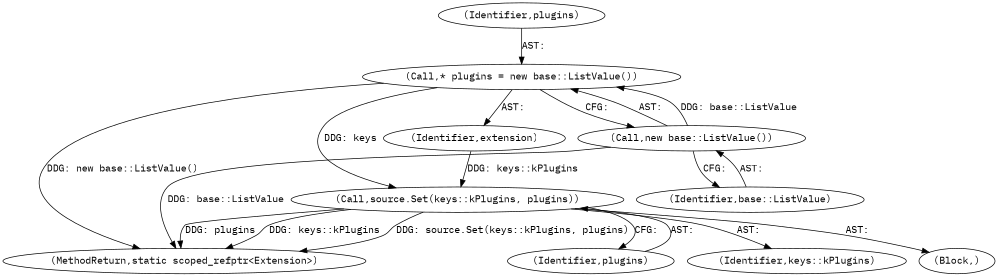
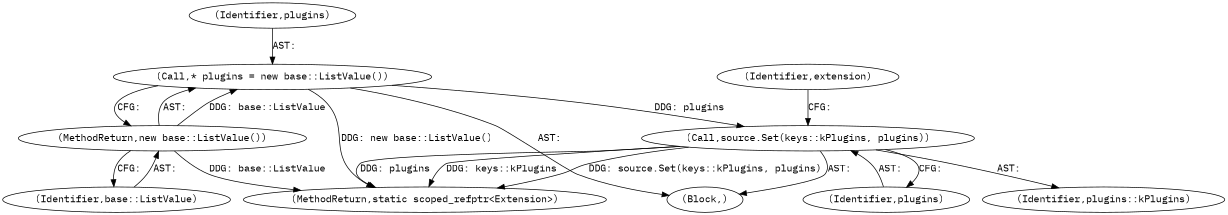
edge "(Call,* plugins = new base::ListValue())" -> "(Identifier,extension)": now "(Call,* plugins = new base::ListValue())" -> "(Block,)"
edge "(Call,* plugins = new base::ListValue())" -> "(Call,source.Set(keys::kPlugins, plugins))": label "DDG: keys" -> "DDG: plugins"
node "(Call,new base::ListValue())": label "(Call,new base::ListValue())" -> "(MethodReturn,new base::ListValue())"
edge "(Identifier,extension)" -> "(Call,source.Set(keys::kPlugins, plugins))": label "DDG: keys::kPlugins" -> "CFG: "
node "(Identifier,keys::kPlugins)": label "(Identifier,keys::kPlugins)" -> "(Identifier,plugins::kPlugins)"
